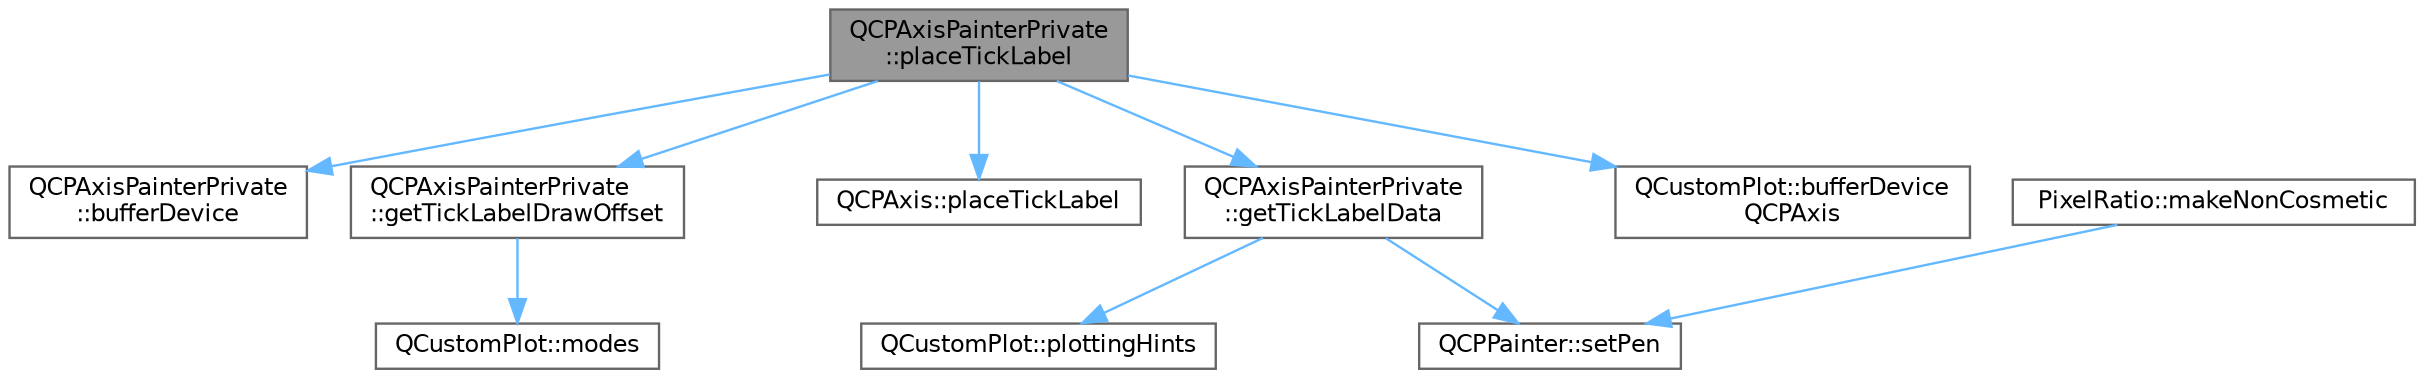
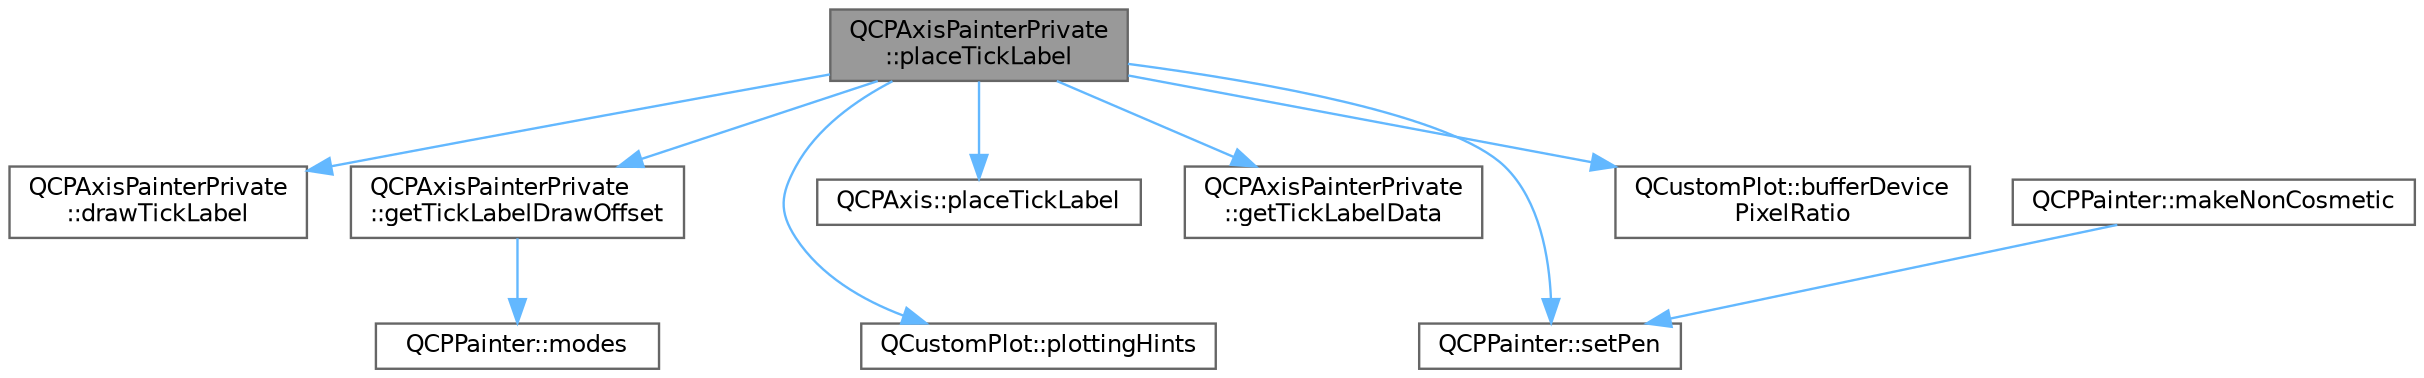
node "QCPAxisPainterPrivate ::bufferDevice": label "QCPAxisPainterPrivate ::bufferDevice" -> "QCPAxisPainterPrivate ::drawTickLabel"
node "QCustomPlot::bufferDevice QCPAxis": label "QCustomPlot::bufferDevice QCPAxis" -> "QCustomPlot::bufferDevice PixelRatio"
node "PixelRatio::makeNonCosmetic": label "PixelRatio::makeNonCosmetic" -> "QCPPainter::makeNonCosmetic"
edge "QCPAxisPainterPrivate ::getTickLabelData" -> "QCPPainter::setPen": now "QCPAxisPainterPrivate ::placeTickLabel" -> "QCPPainter::setPen"
edge "QCPAxisPainterPrivate ::getTickLabelData" -> "QCustomPlot::plottingHints": now "QCPAxisPainterPrivate ::placeTickLabel" -> "QCustomPlot::plottingHints"
node "QCustomPlot::modes": label "QCustomPlot::modes" -> "QCPPainter::modes"
